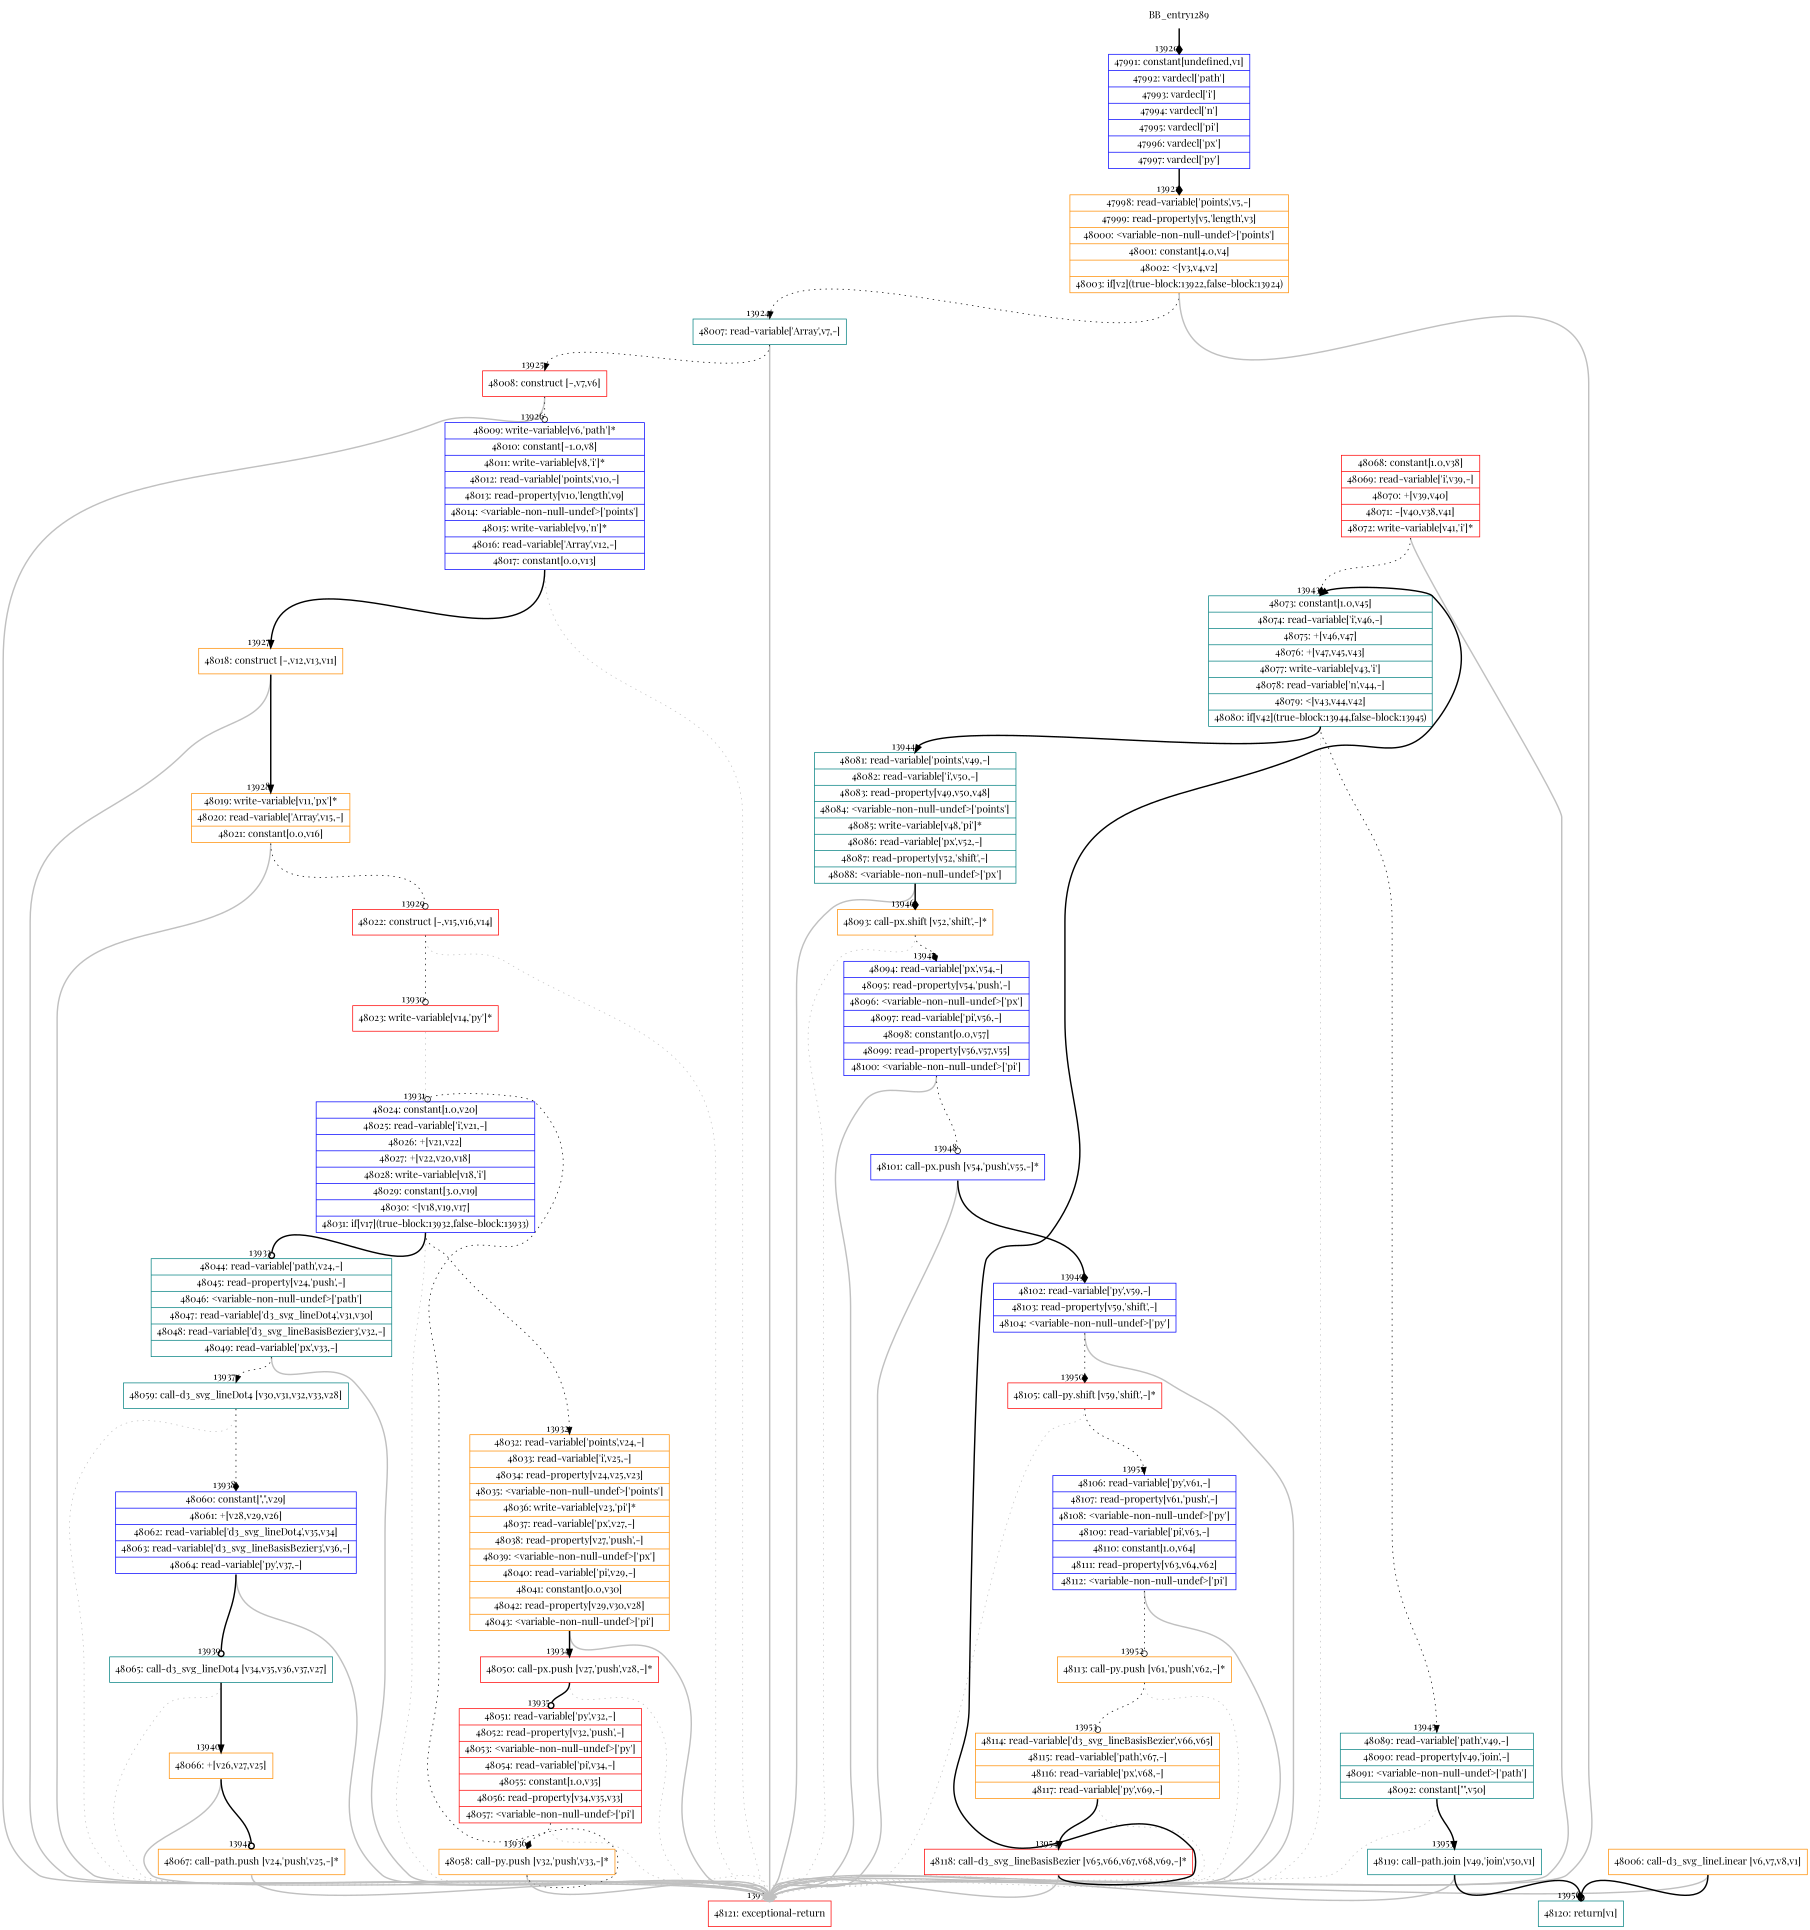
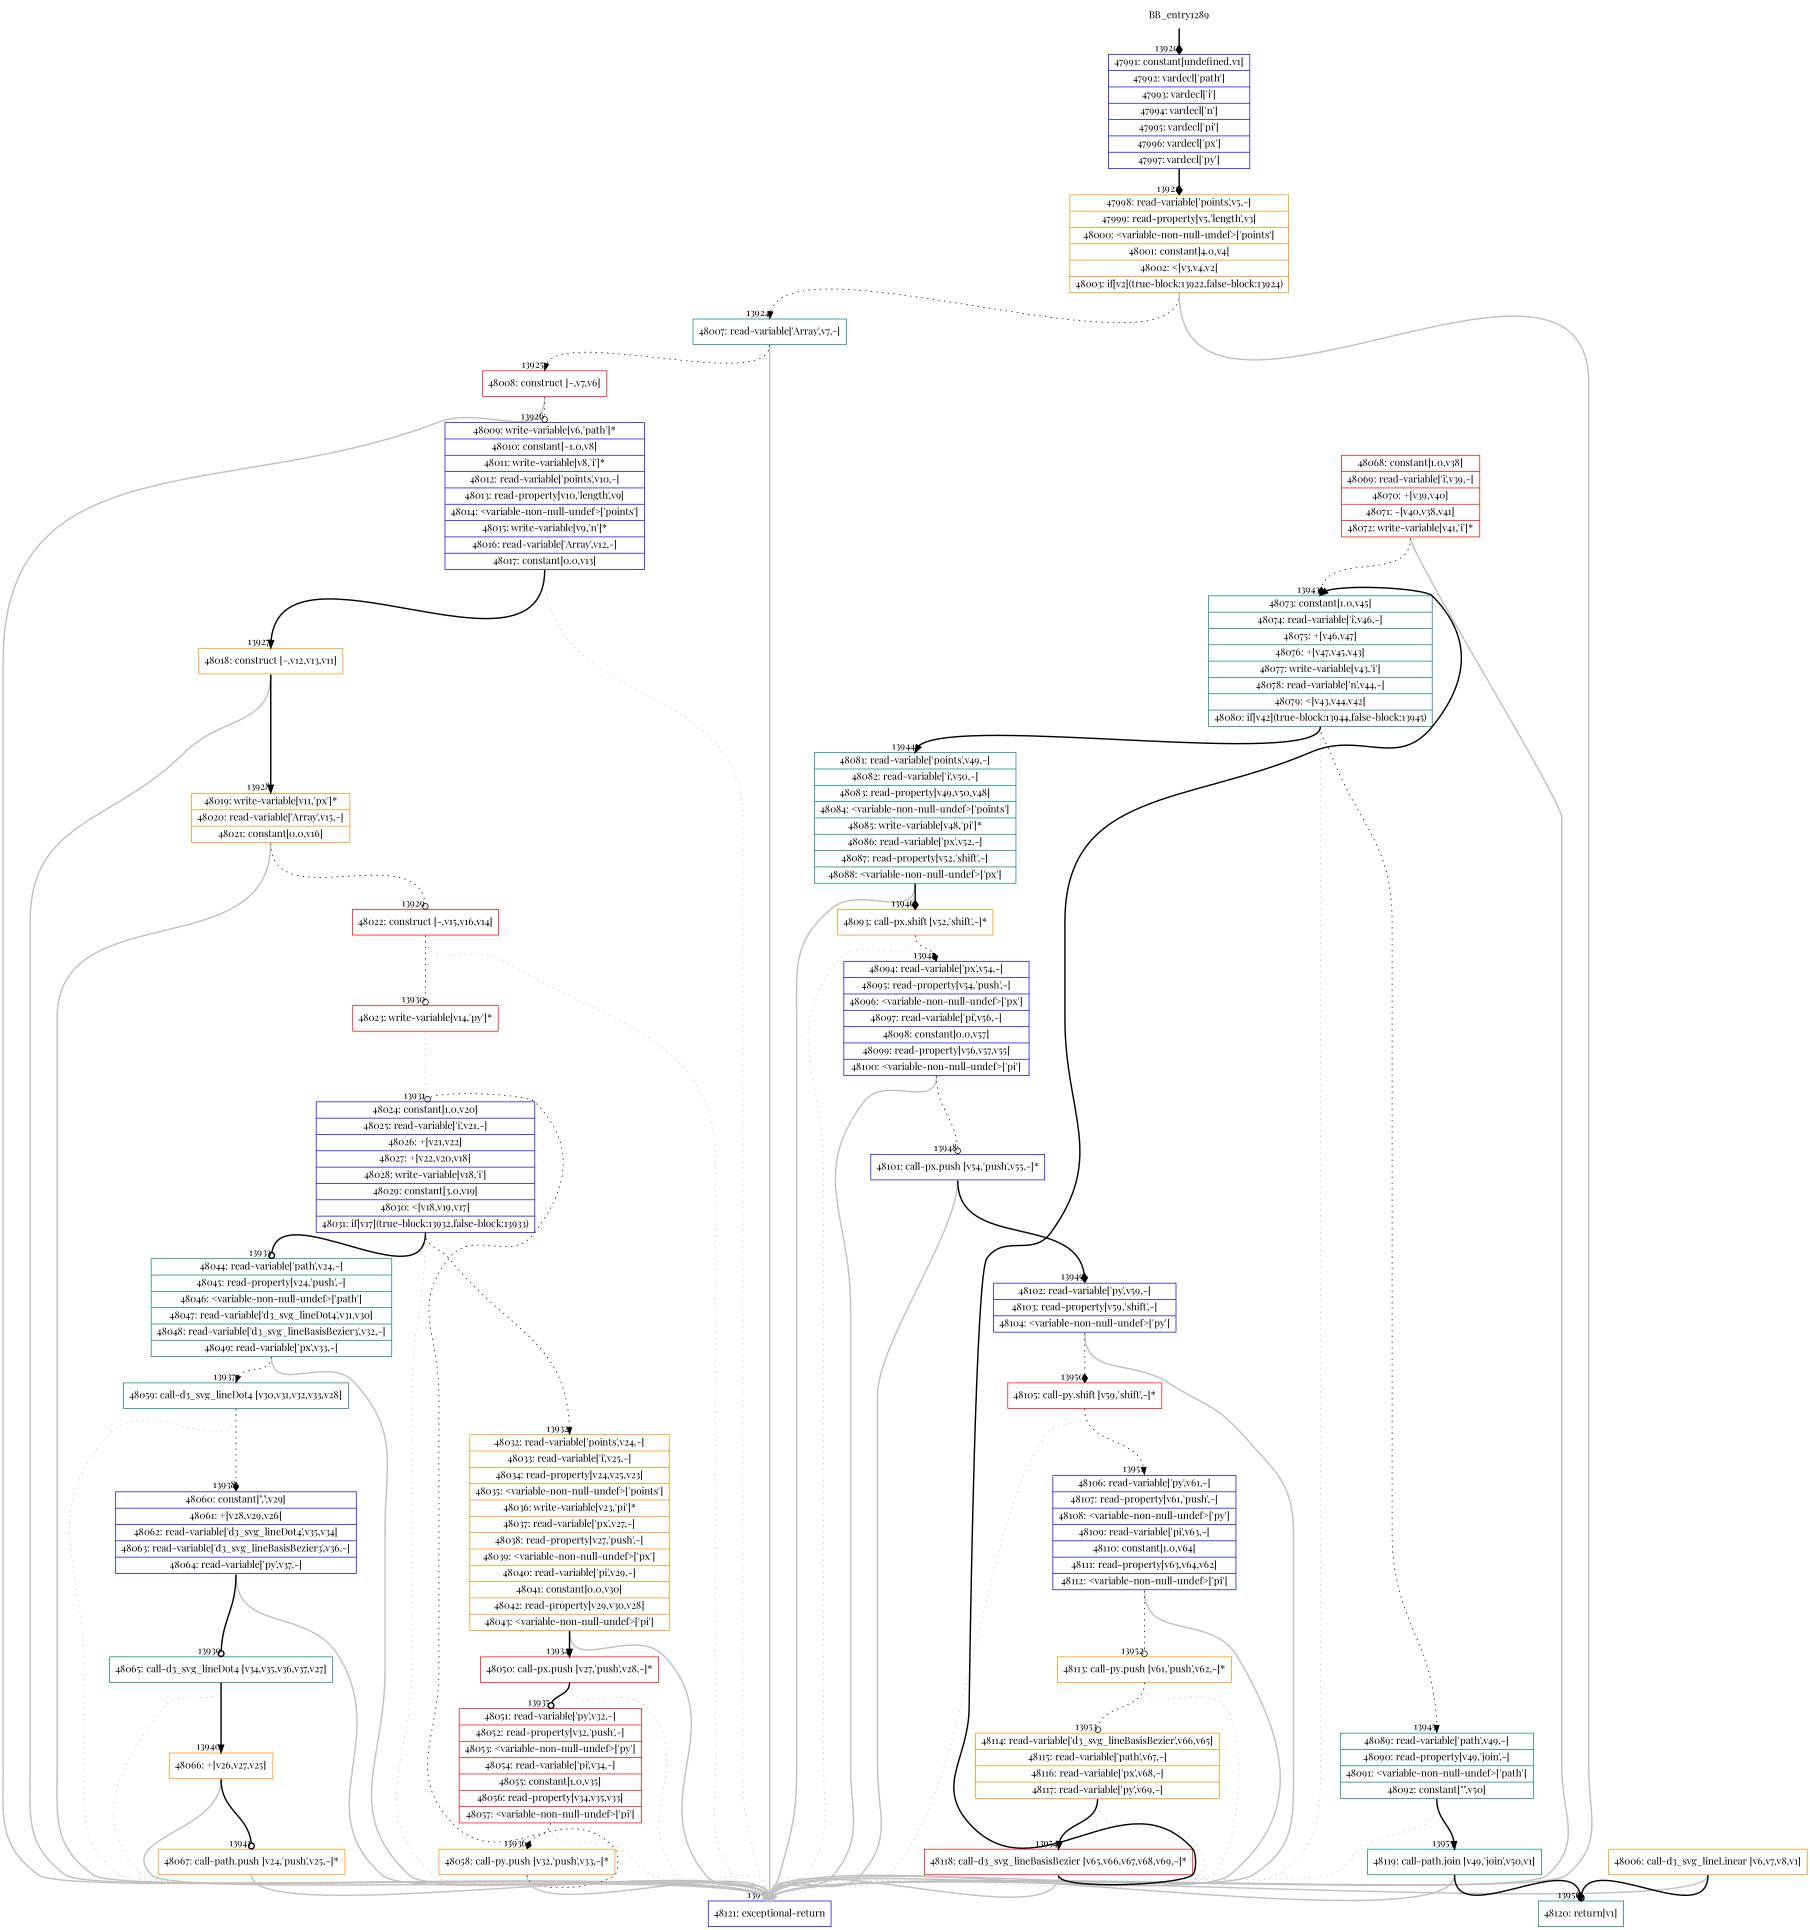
node "48121: exceptional-return": color red -> blue
